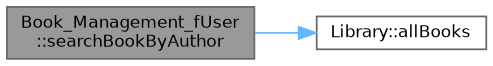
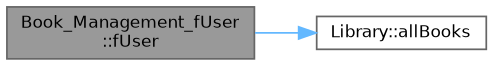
node "Book_Management_fUser ::searchBookByAuthor": label "Book_Management_fUser ::searchBookByAuthor" -> "Book_Management_fUser ::fUser"
